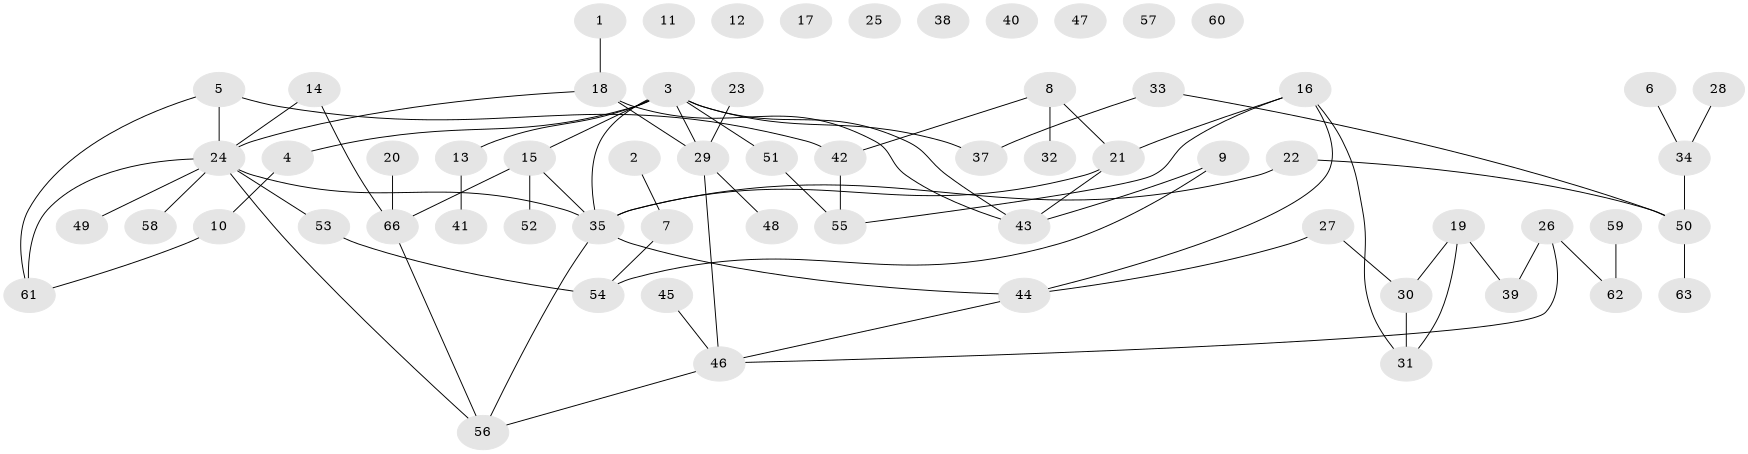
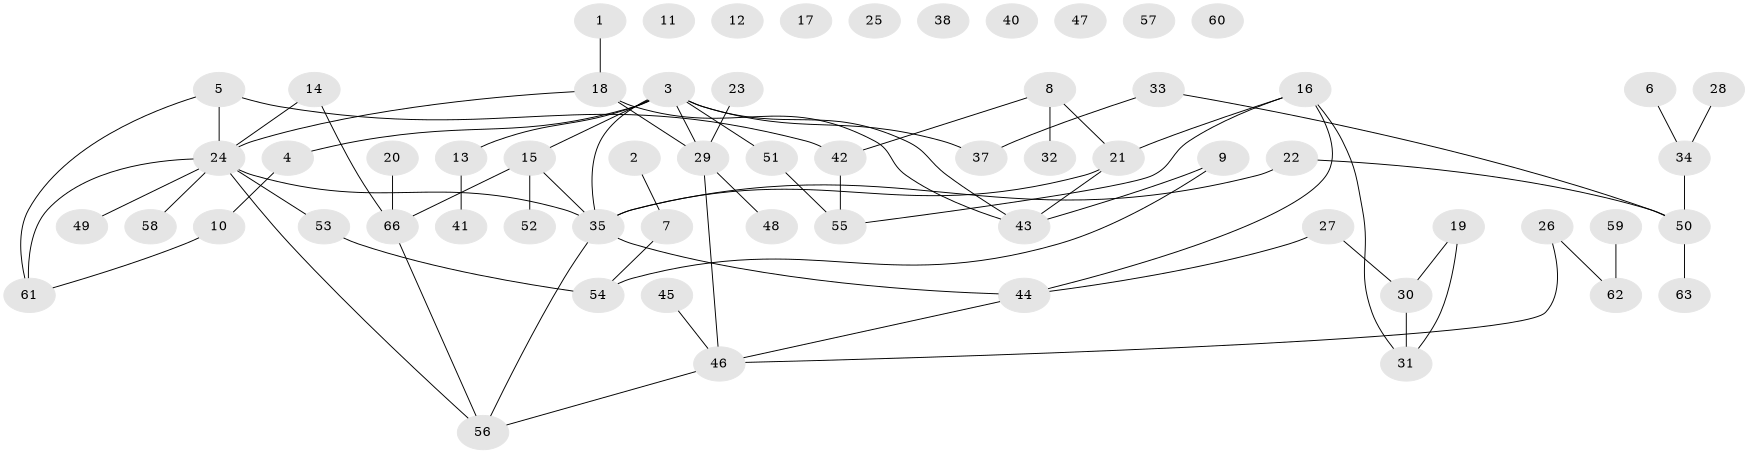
node "39": removed
